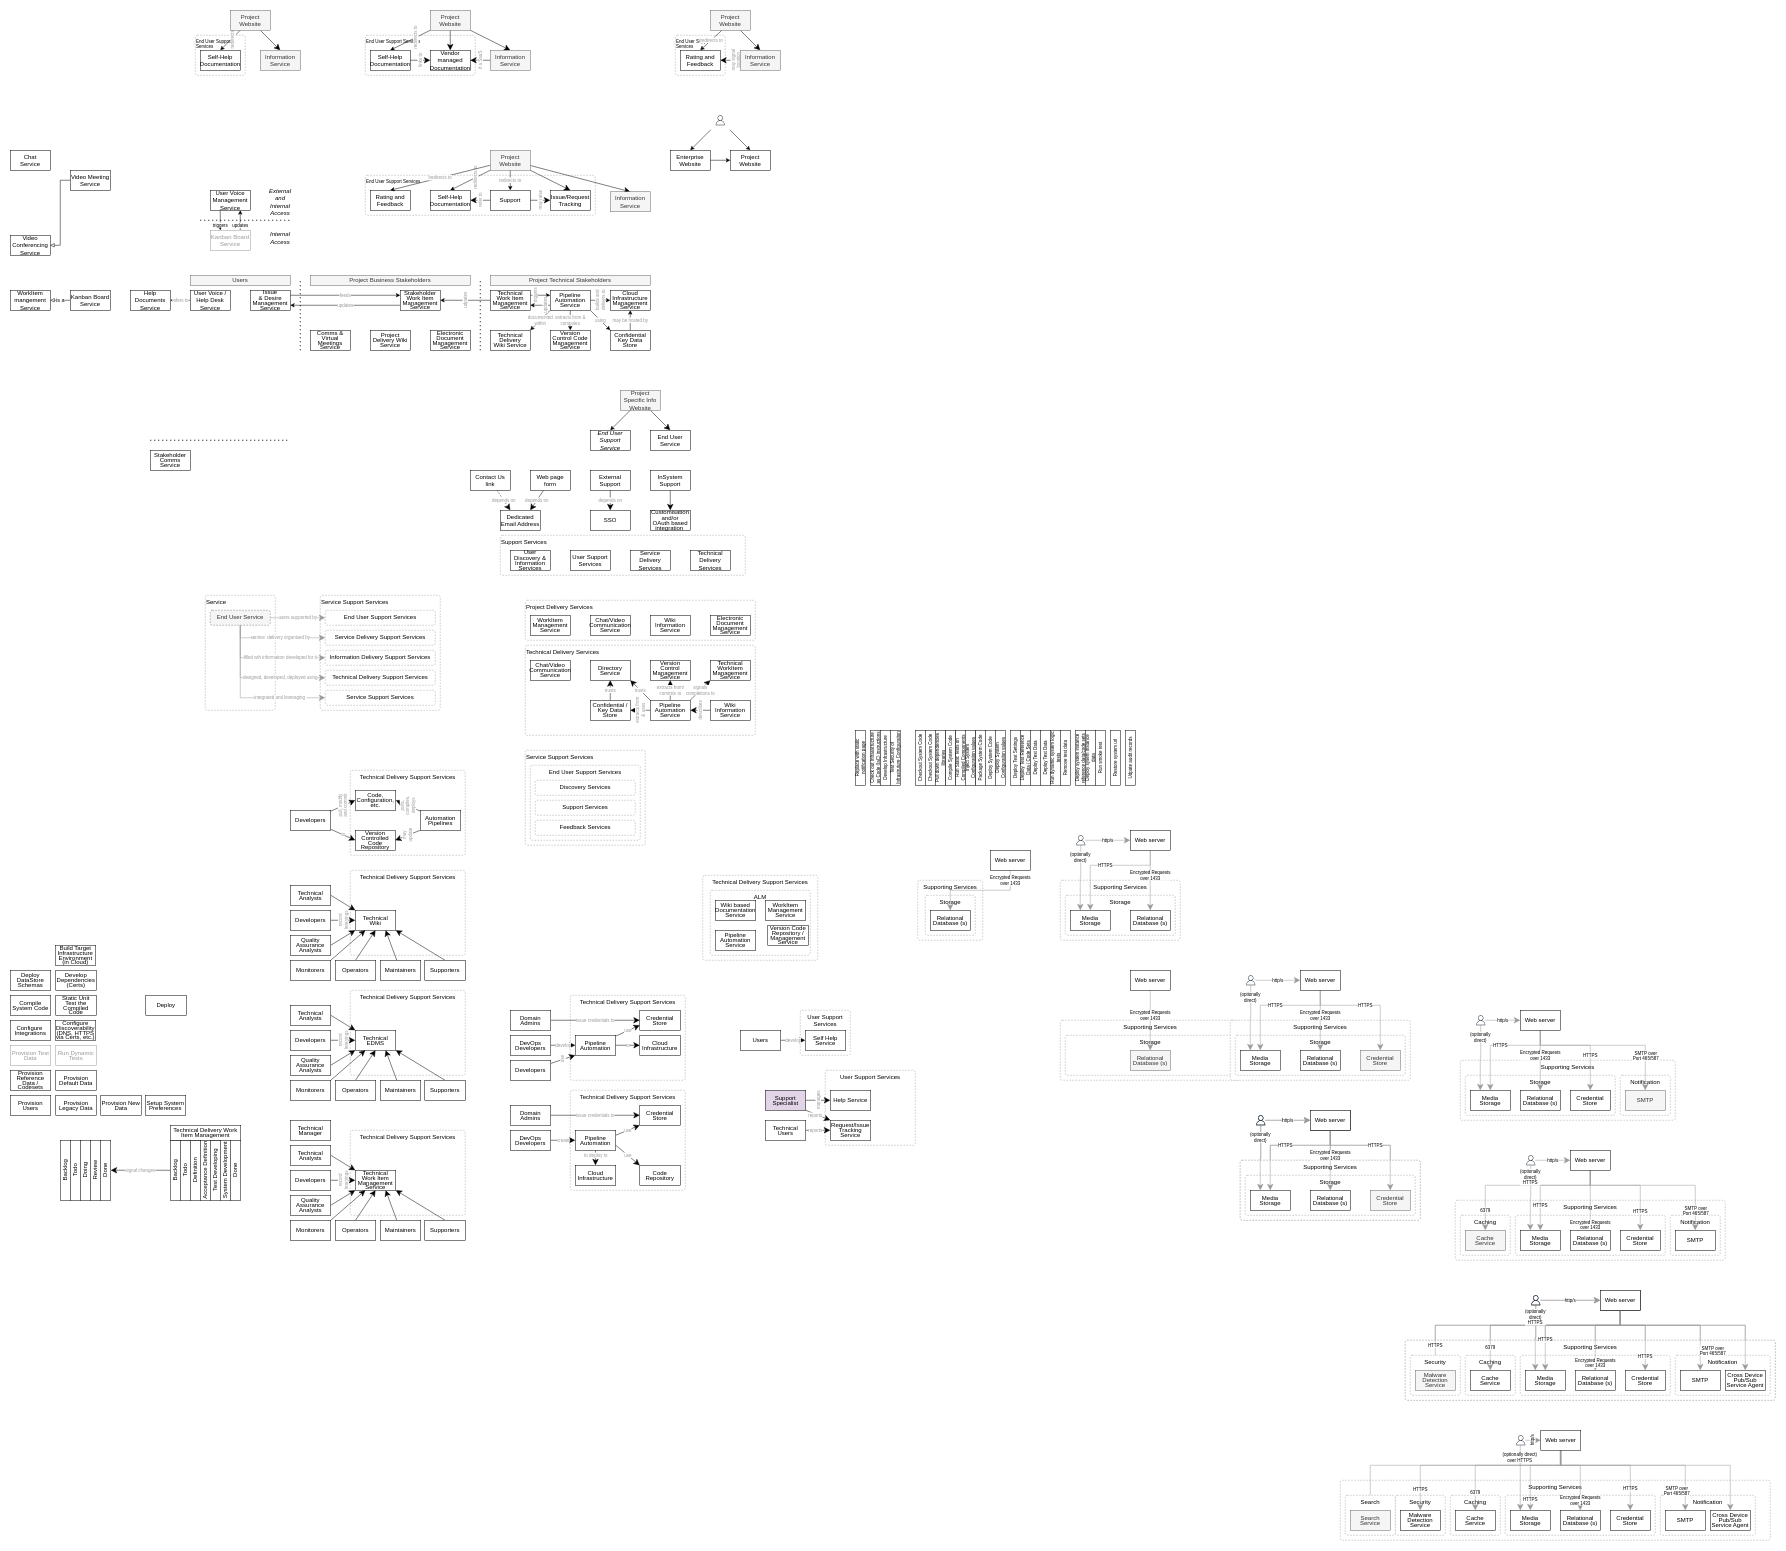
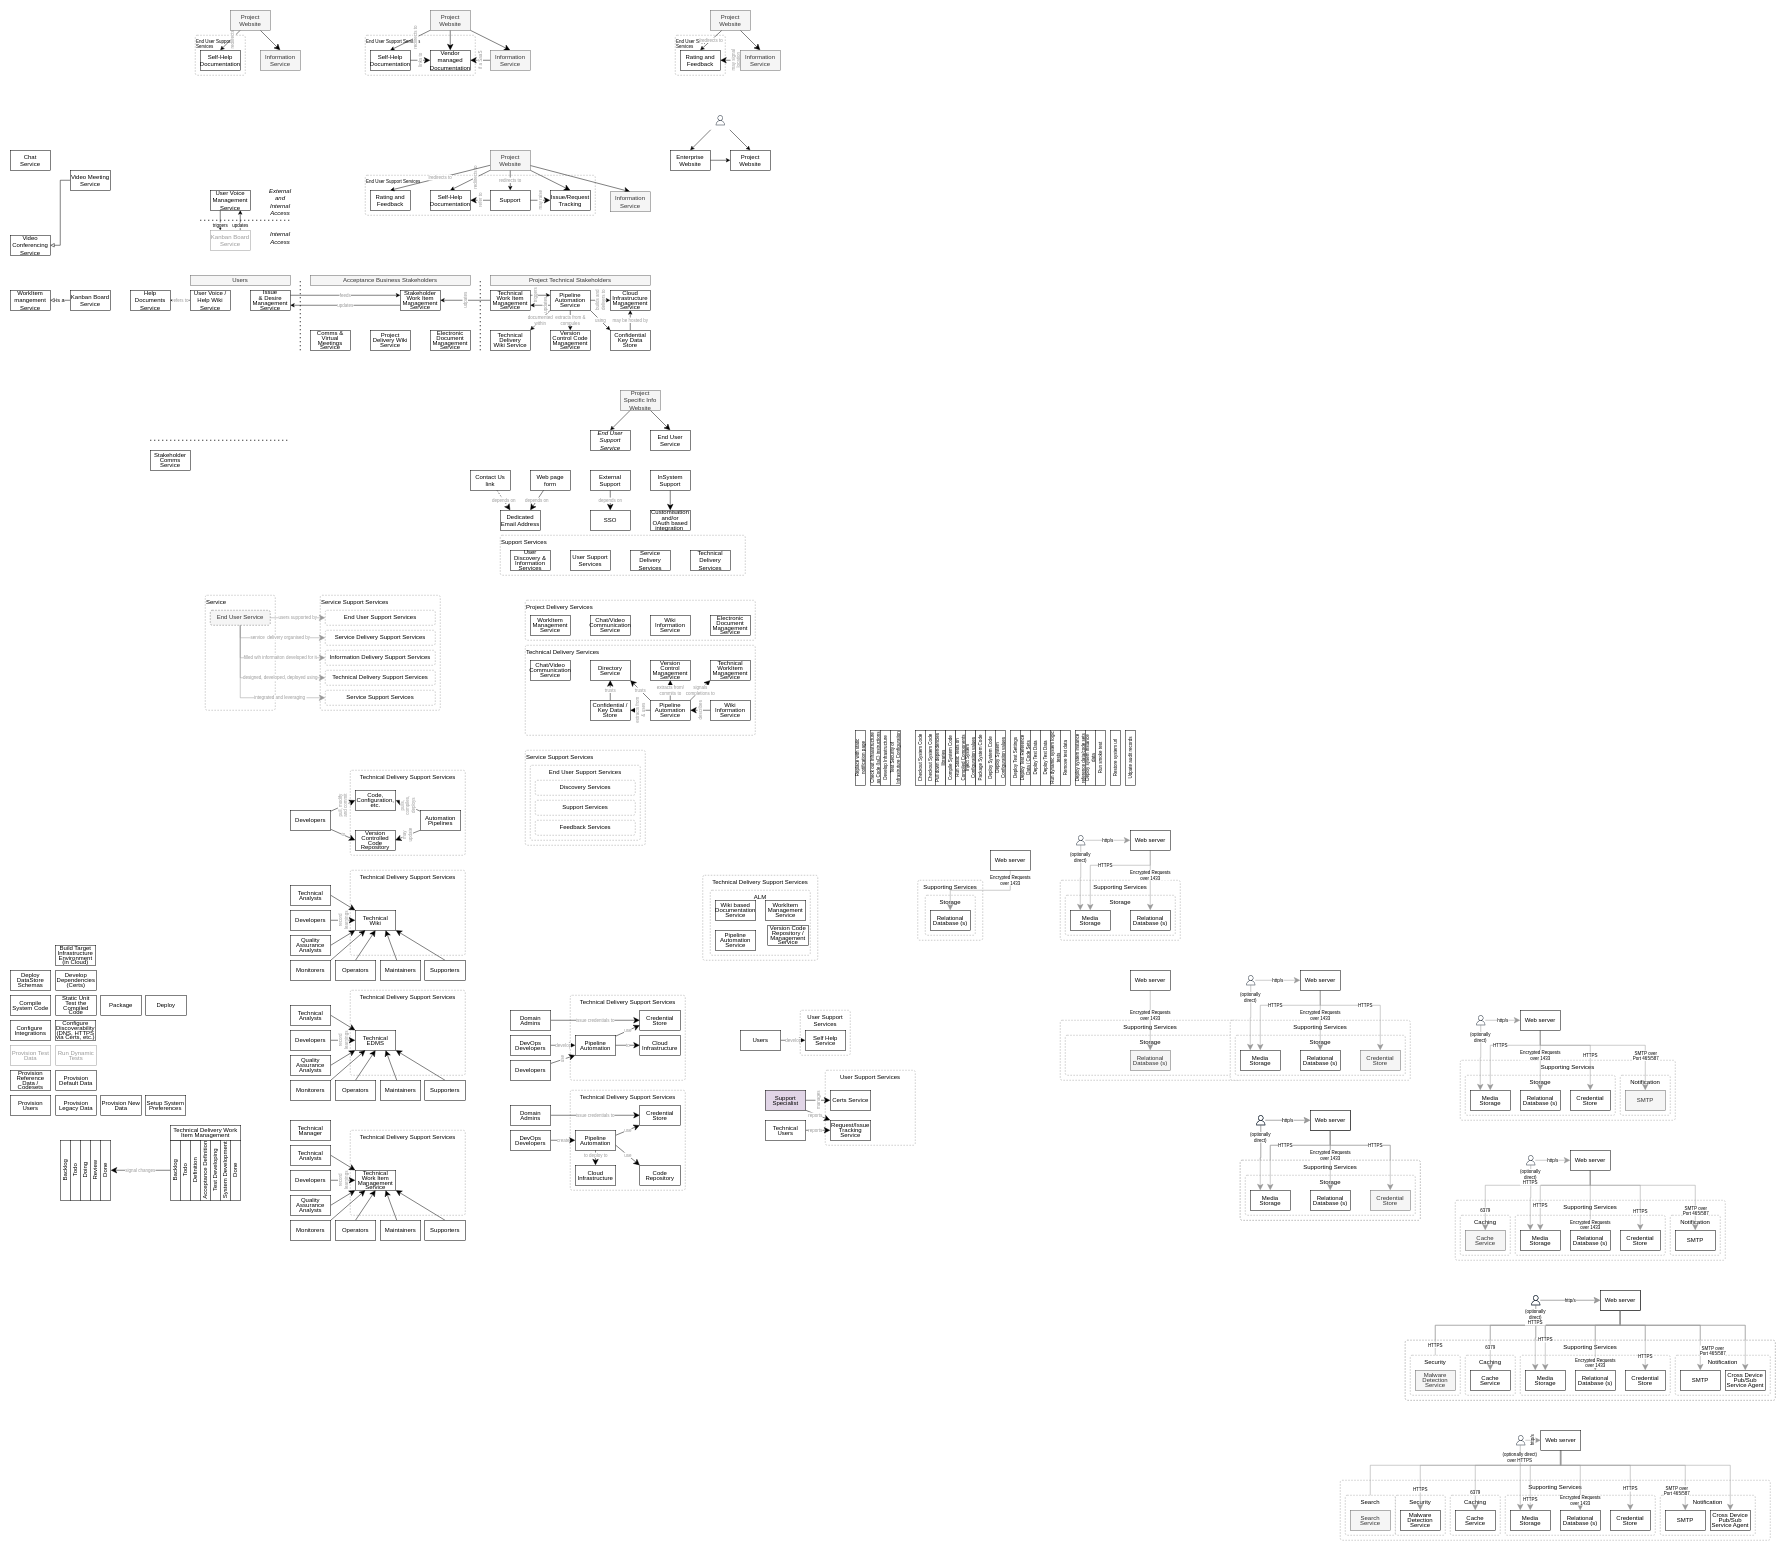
node "Project Business Stakeholders": label "Project Business Stakeholders" -> "Acceptance Business Stakeholders"
node "User Voice / Help Desk Service": label "User Voice / Help Desk Service" -> "User Voice / Help Wiki Service"
node "Package": added
node "Help Service": label "Help Service" -> "Certs Service"
